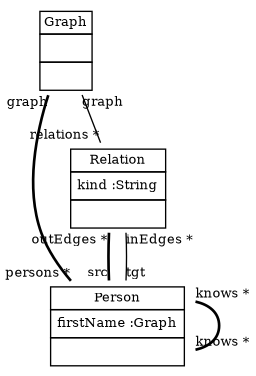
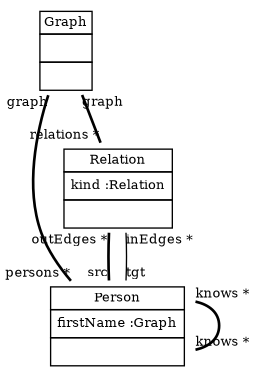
edge "Graph" -- "Relation": style solid -> bold
node "Relation": text "kind :String" -> "kind :Relation"
